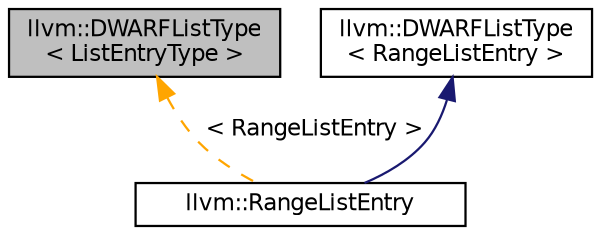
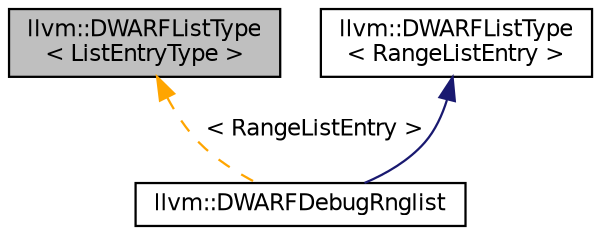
node "llvm::RangeListEntry": label "llvm::RangeListEntry" -> "llvm::DWARFDebugRnglist"
